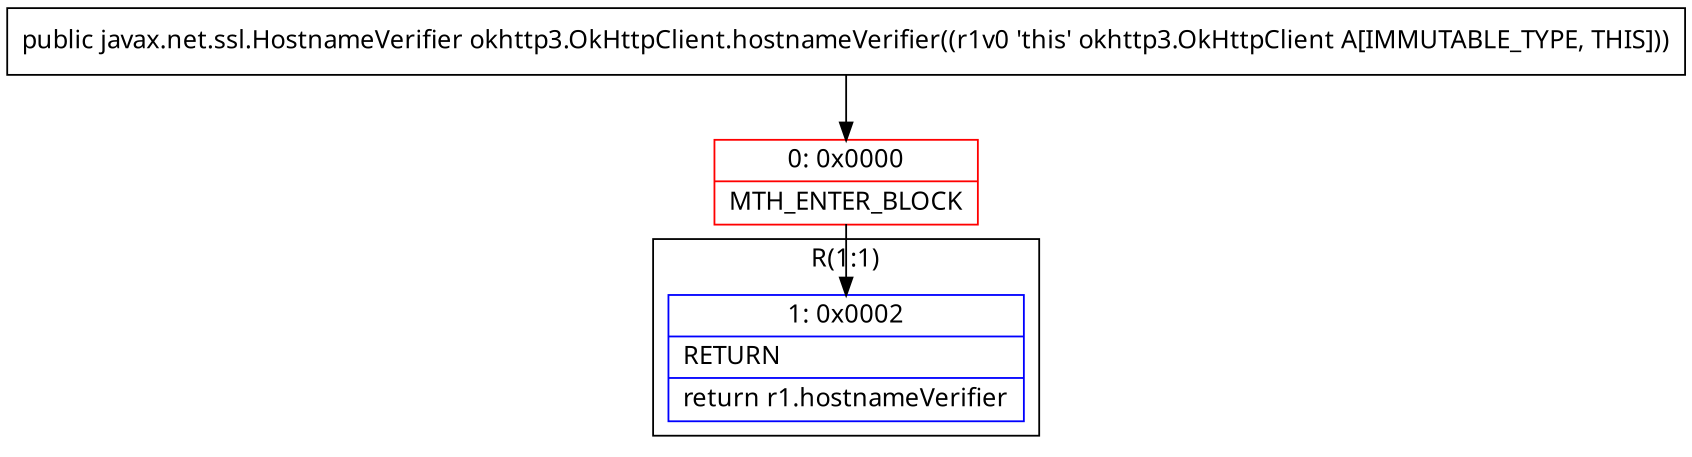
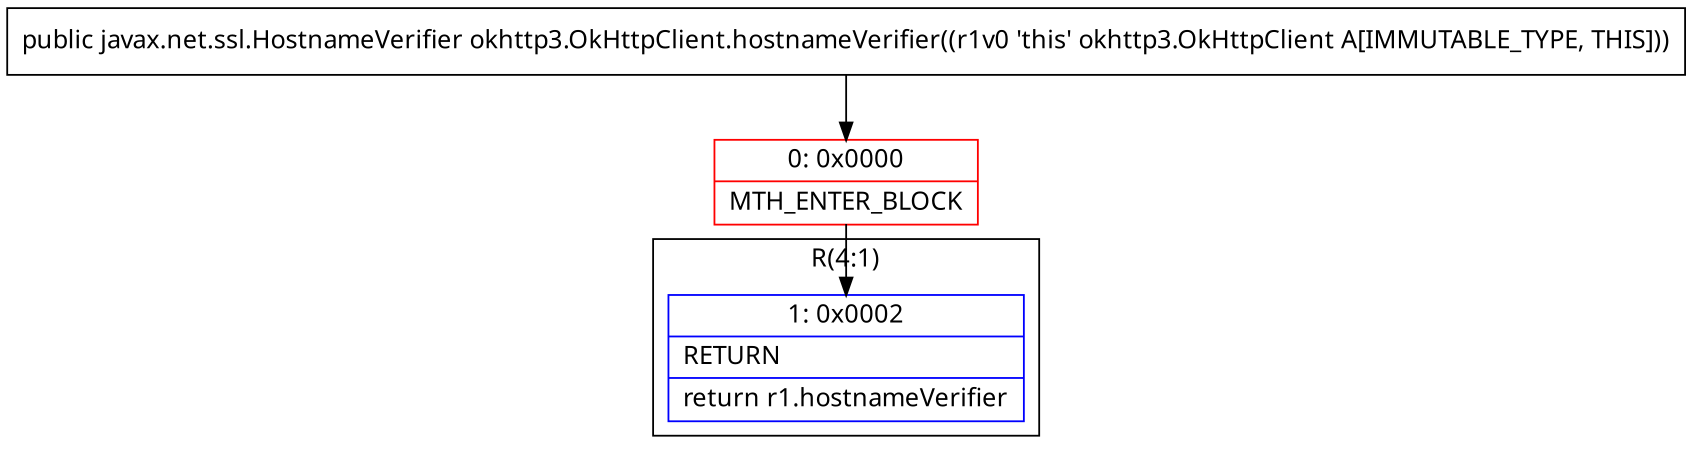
cluster "R(1:1)": label "R(1:1)" -> "R(4:1)"
